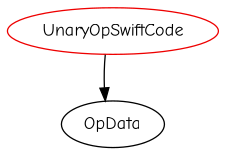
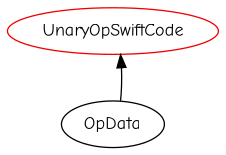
edge "UnaryOpSwiftCode" -> "OpData": reversed
